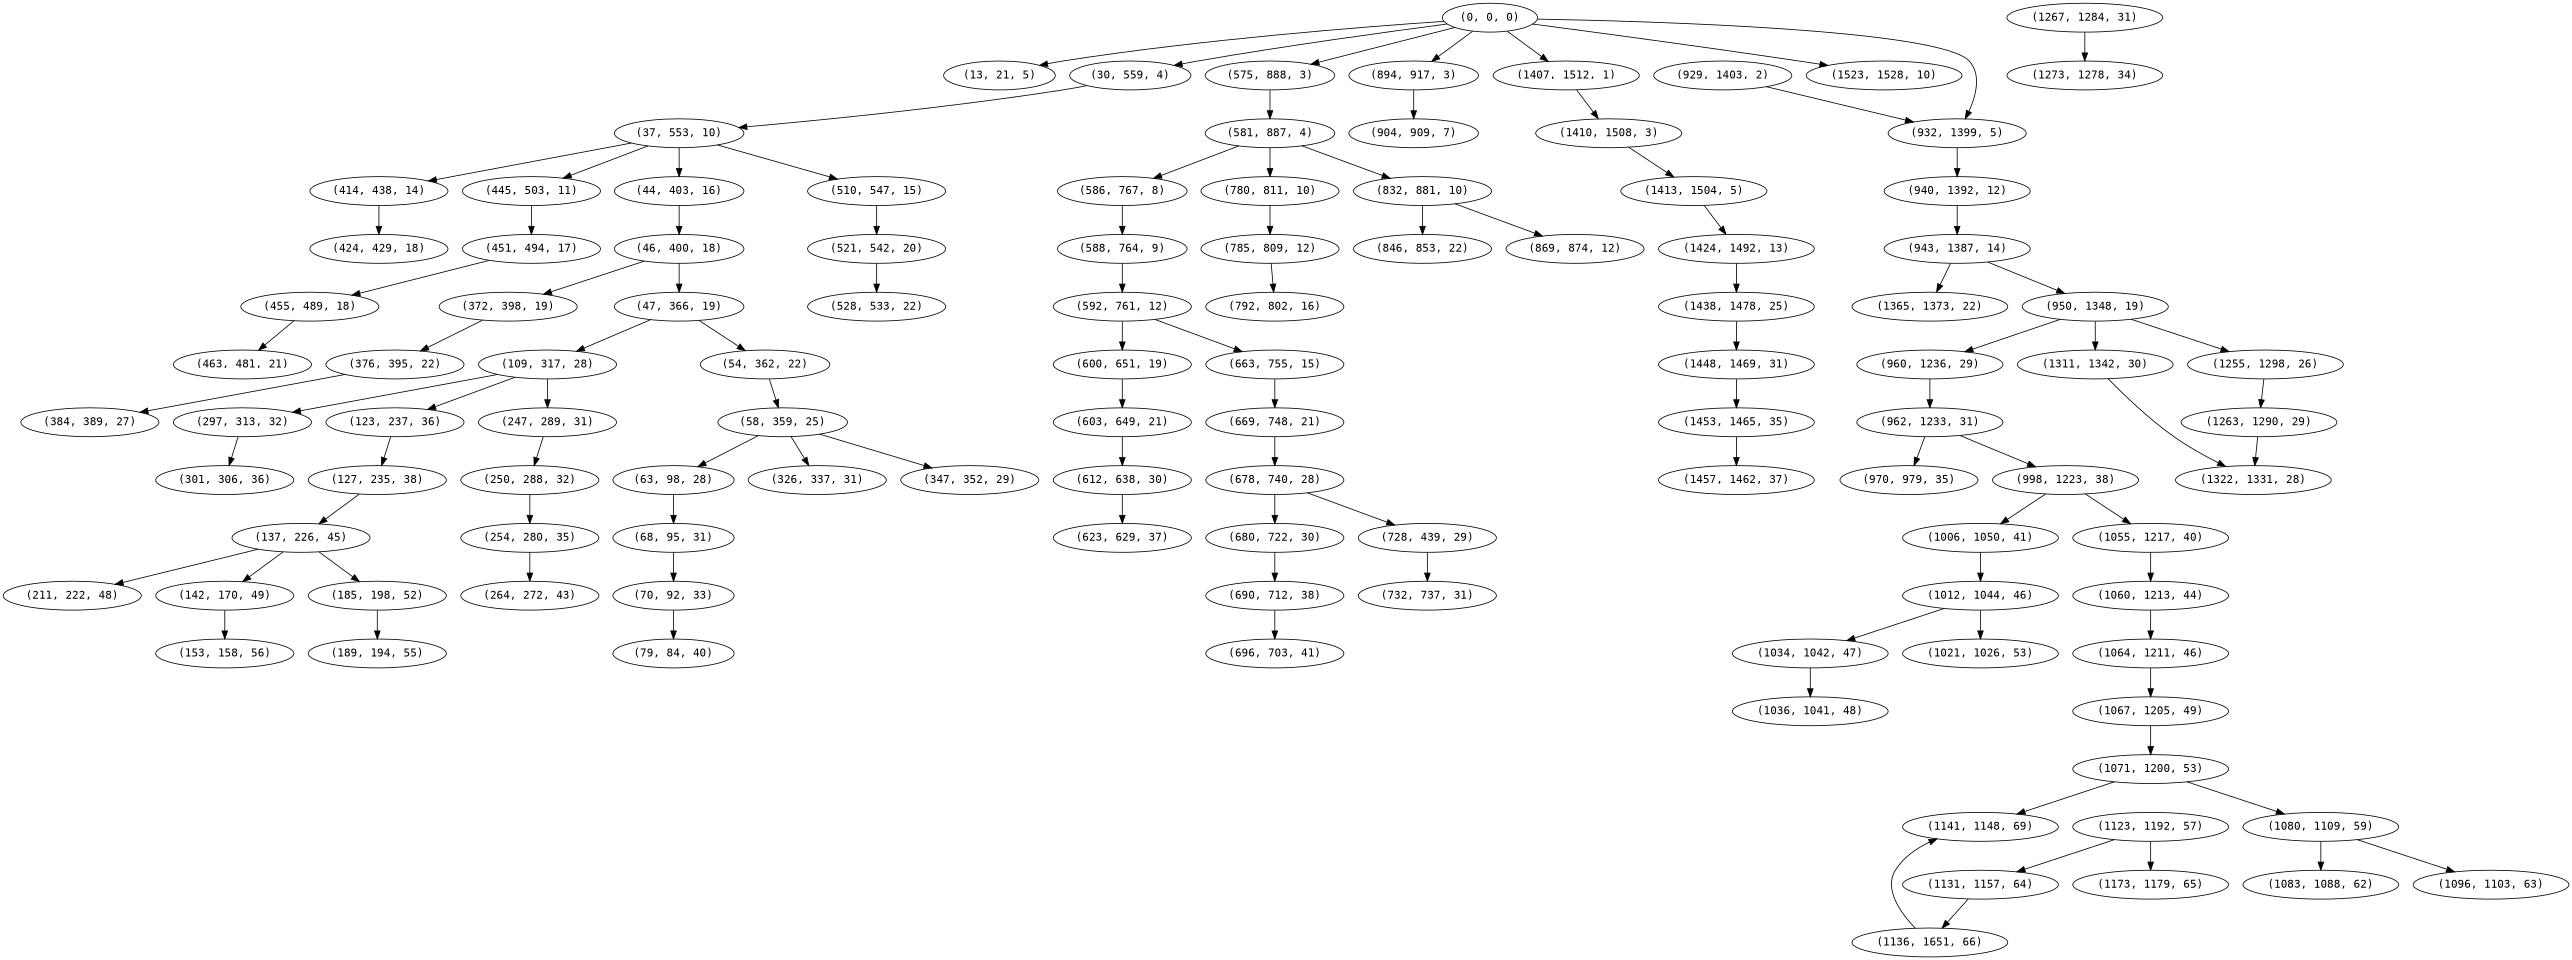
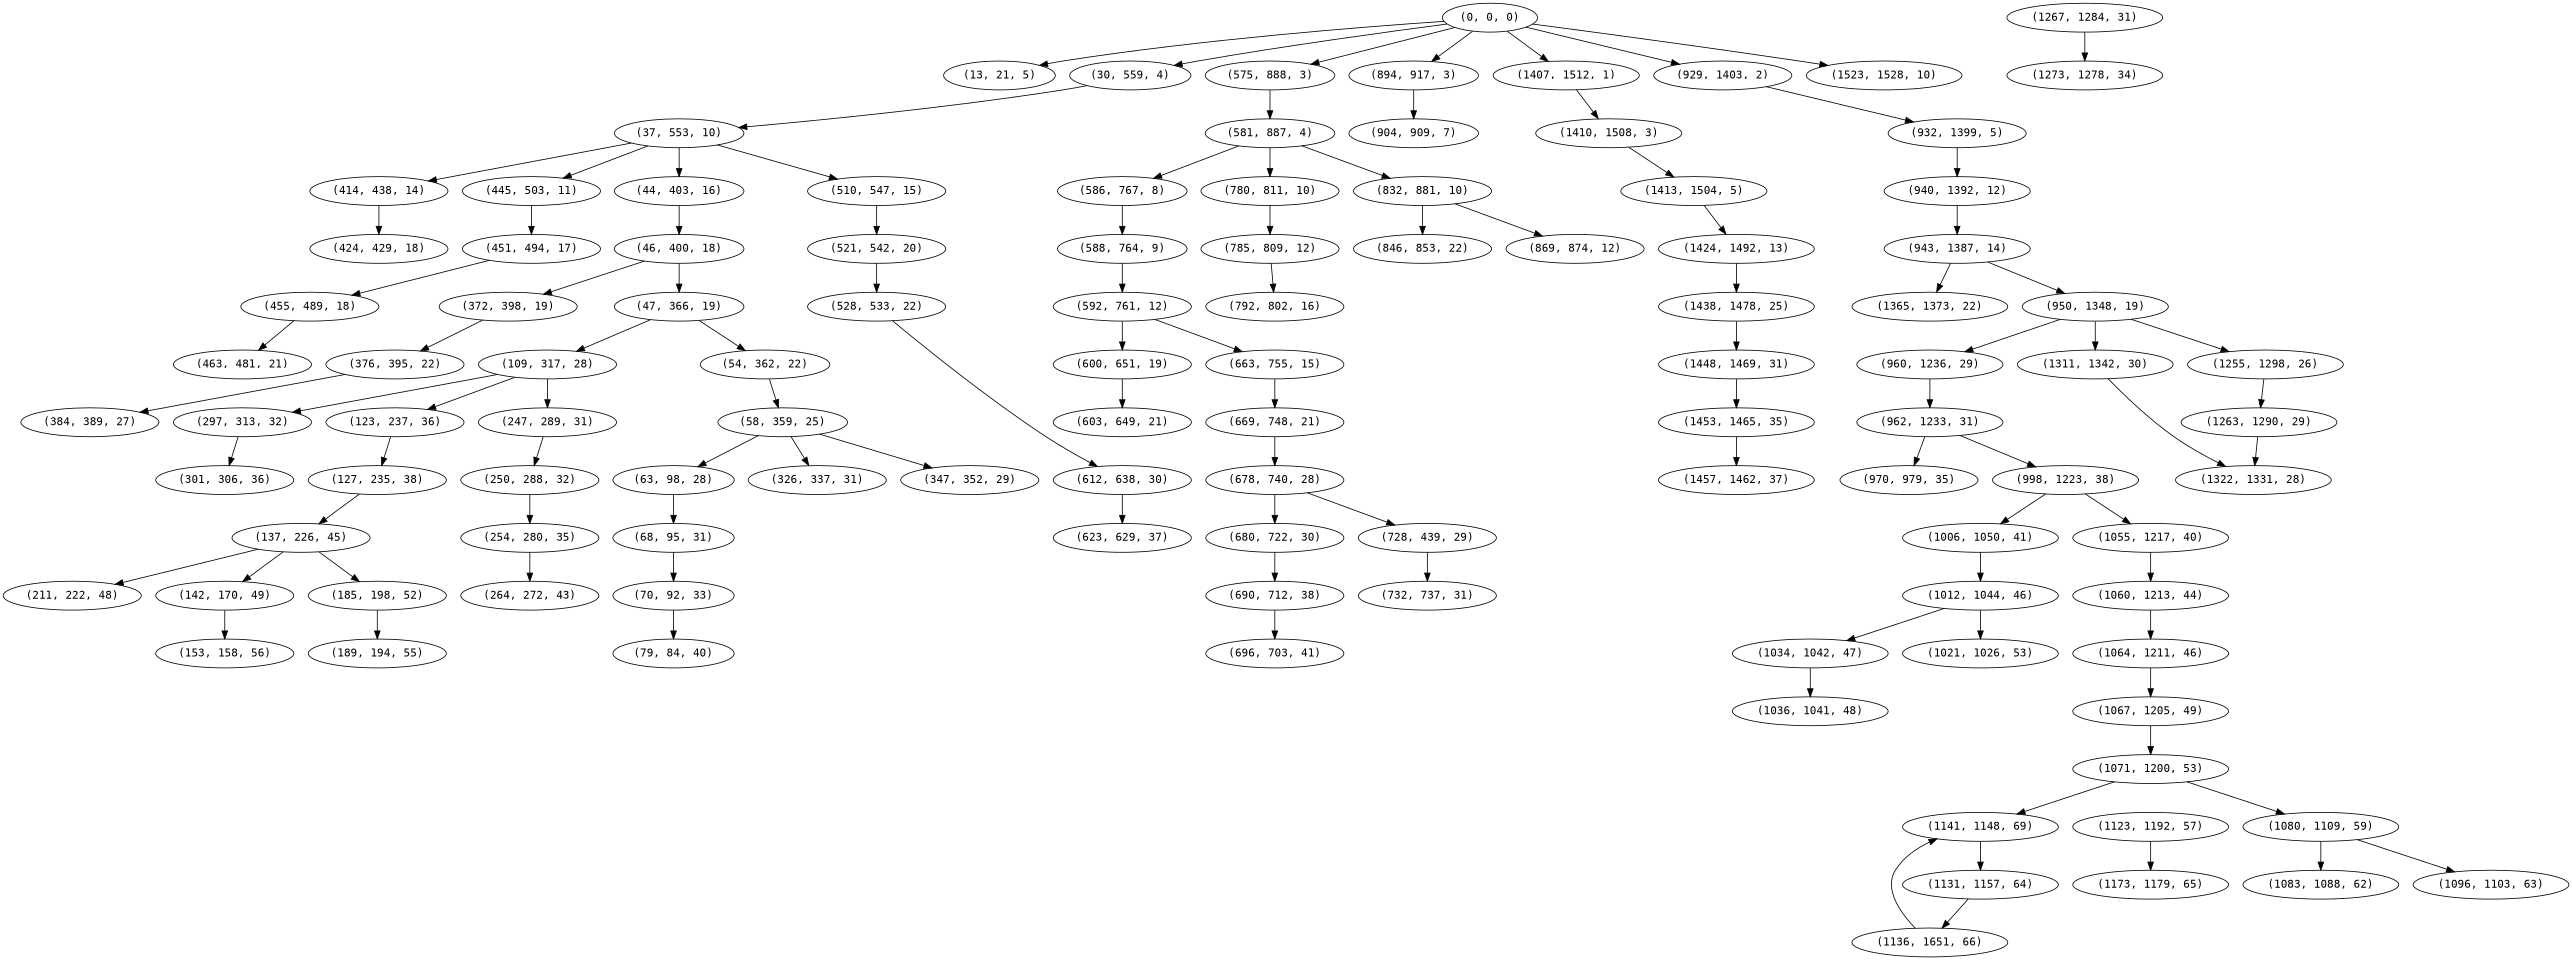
edge "(0, 0, 0)" -> "(932, 1399, 5)": now "(0, 0, 0)" -> "(929, 1403, 2)"
edge "(603, 649, 21)" -> "(612, 638, 30)": now "(528, 533, 22)" -> "(612, 638, 30)"
edge "(1123, 1192, 57)" -> "(1131, 1157, 64)": now "(1141, 1148, 69)" -> "(1131, 1157, 64)"
